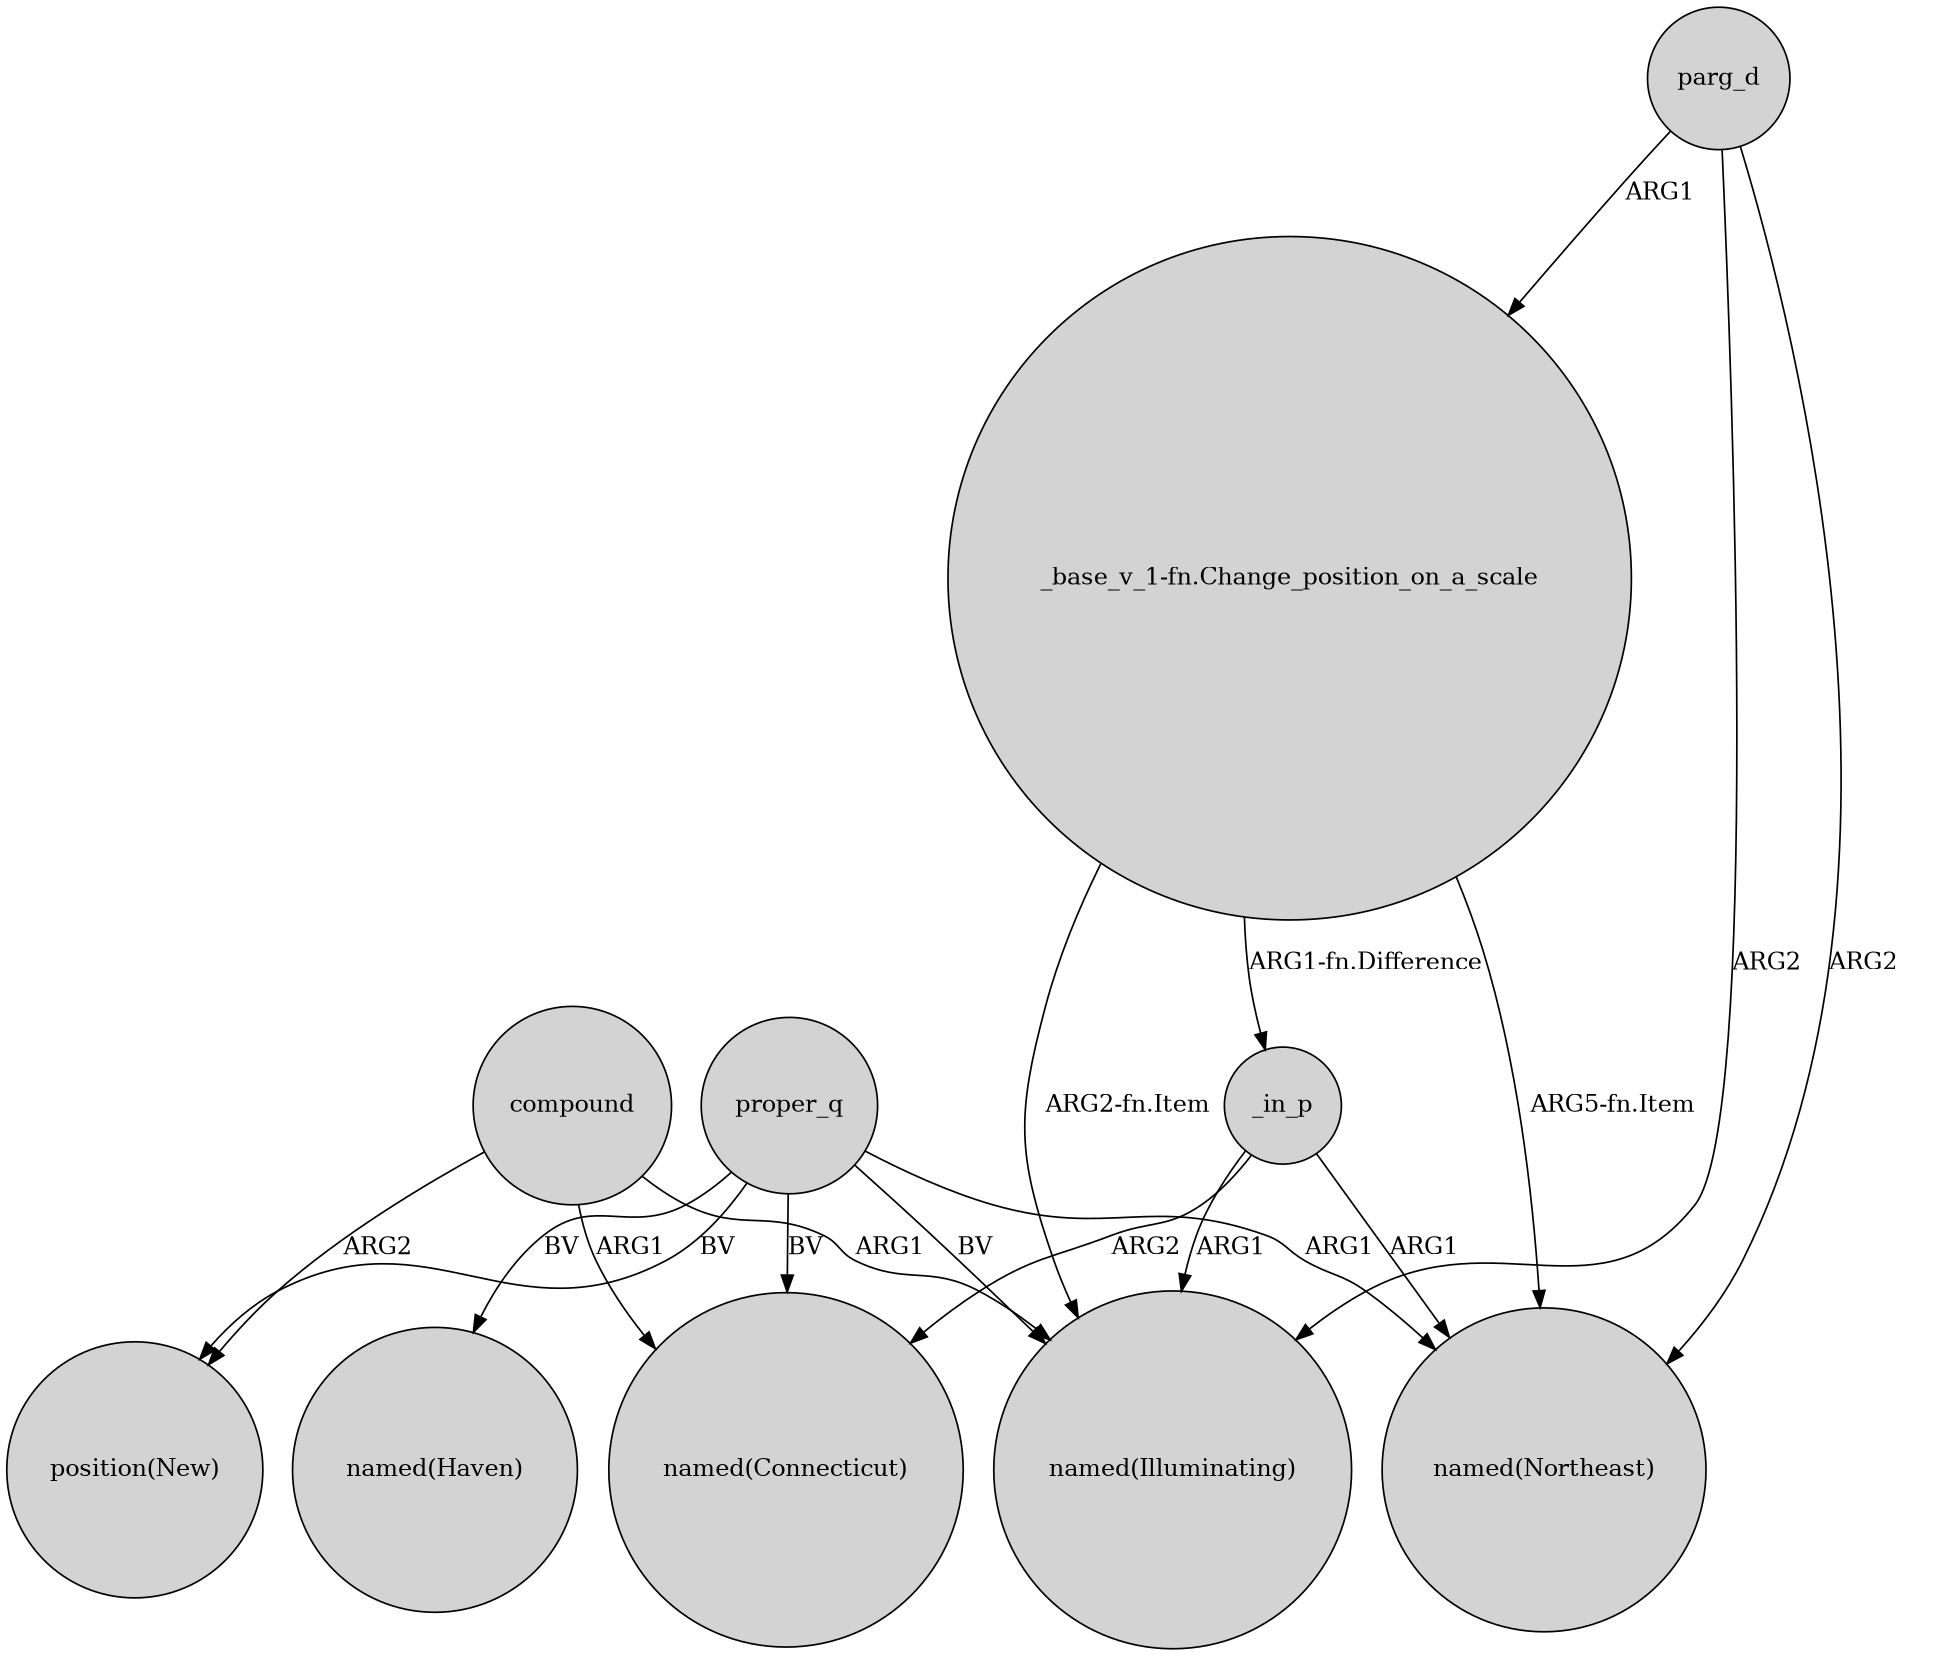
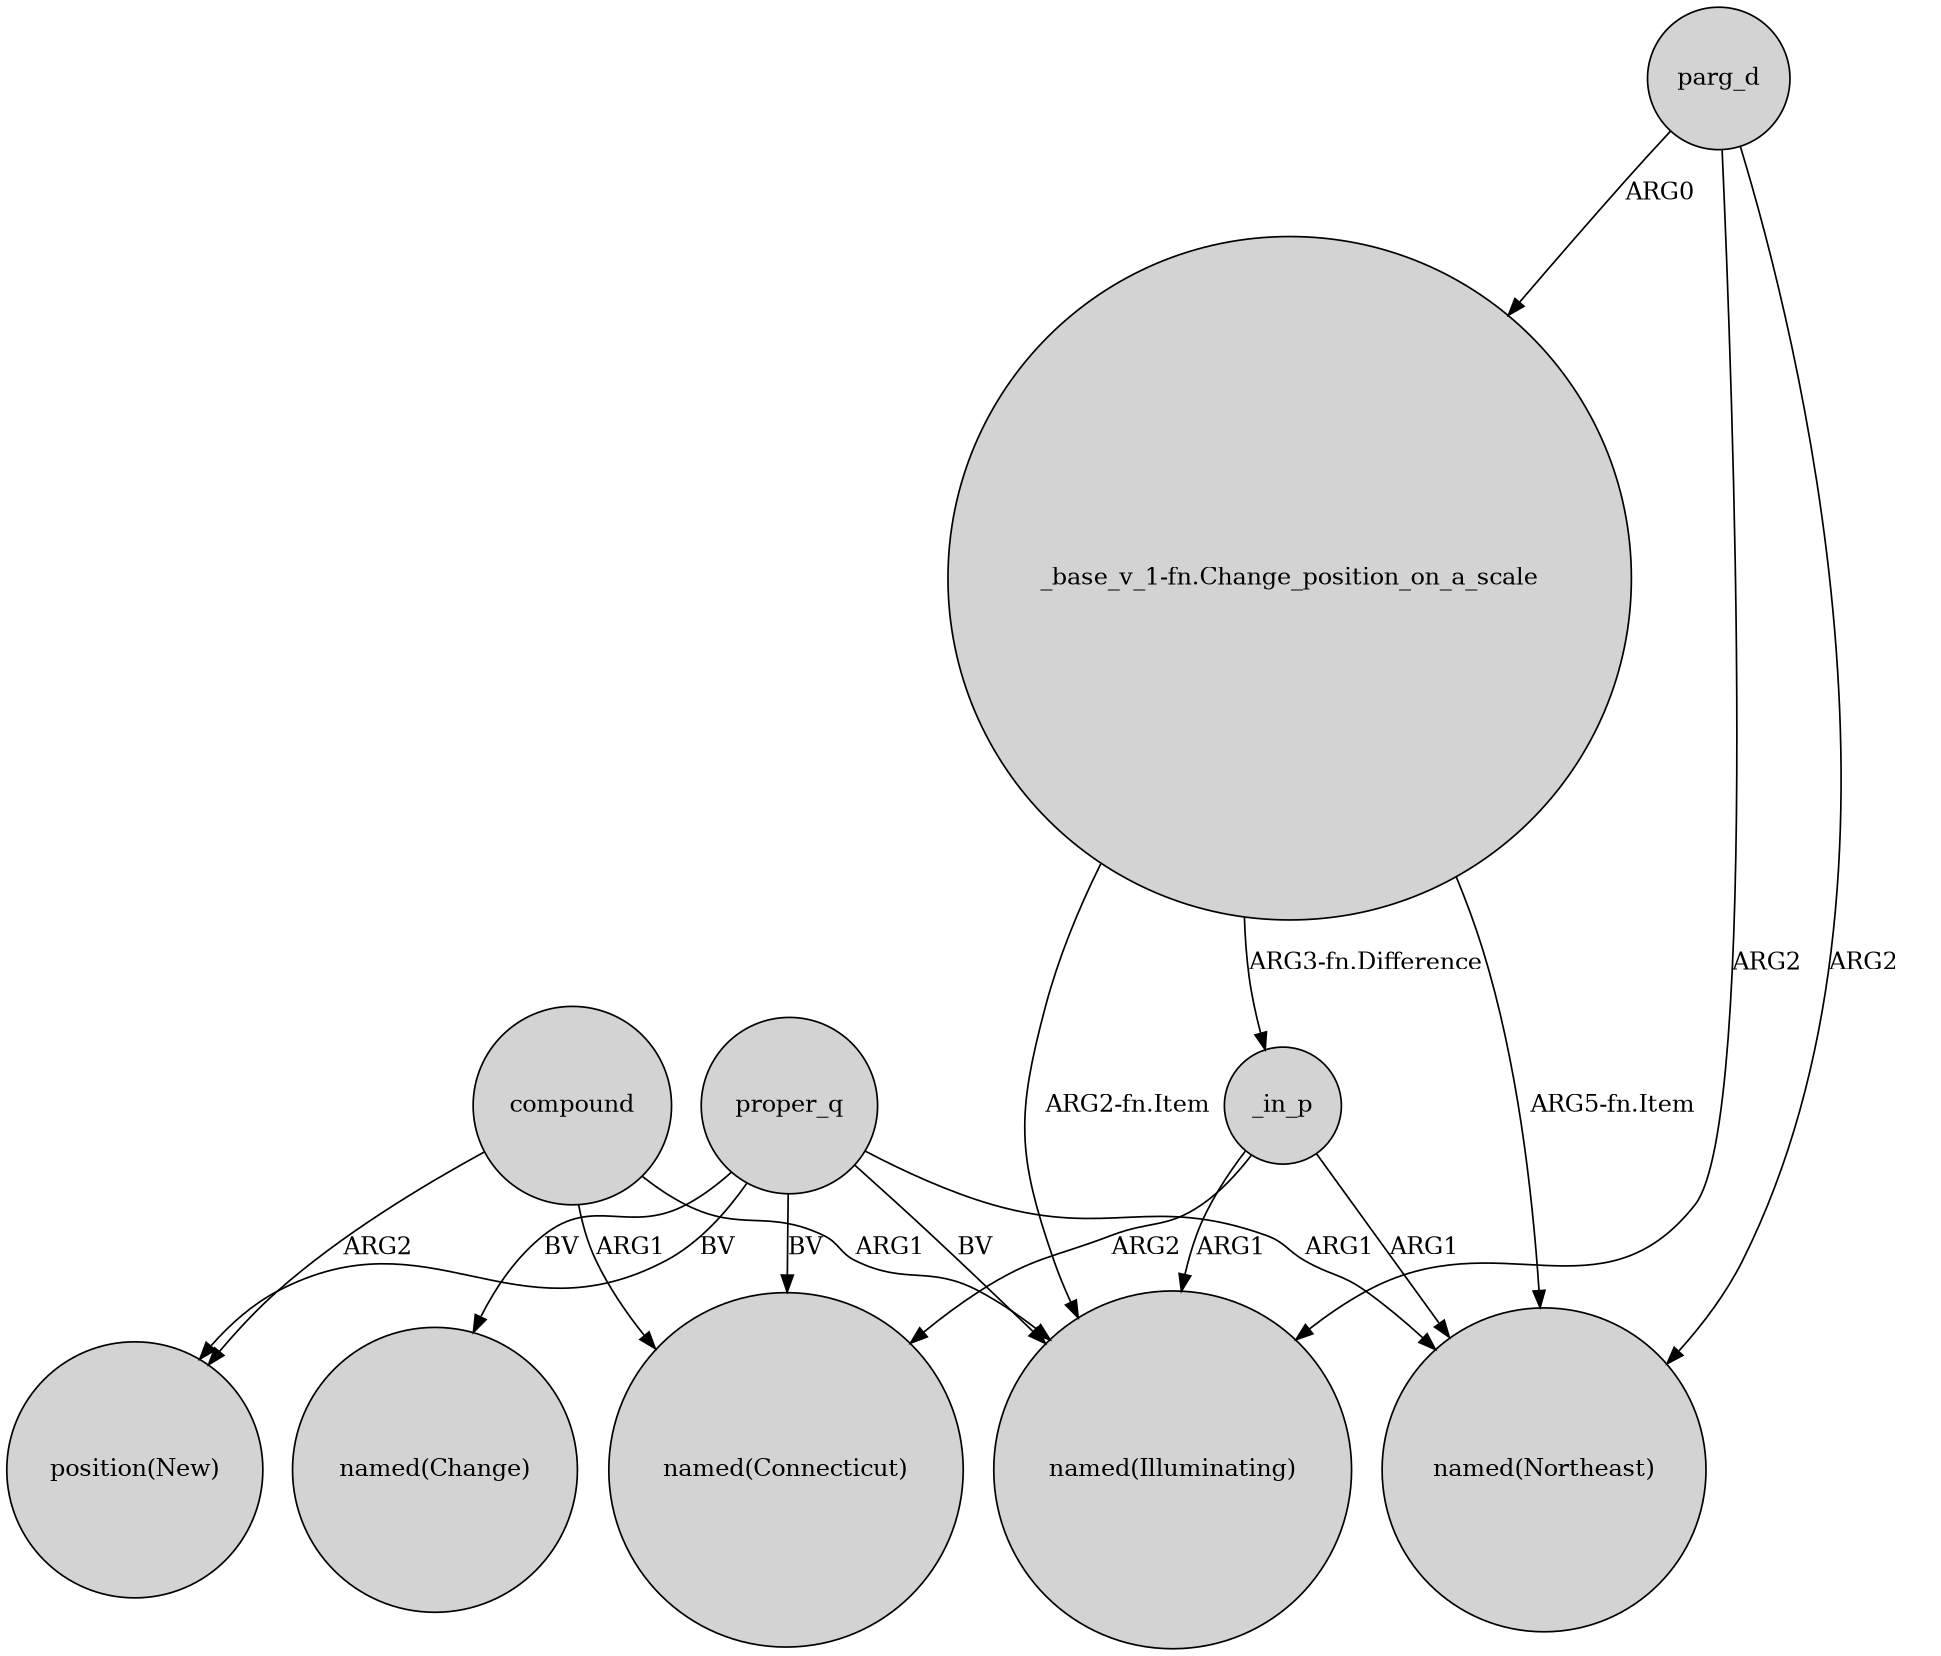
edge "parg_d" -> "_base_v_1-fn.Change_position_on_a_scale": label "ARG1" -> "ARG0"
edge "_base_v_1-fn.Change_position_on_a_scale" -> "_in_p": label "ARG1-fn.Difference" -> "ARG3-fn.Difference"
node "named(Haven)": label "named(Haven)" -> "named(Change)"
